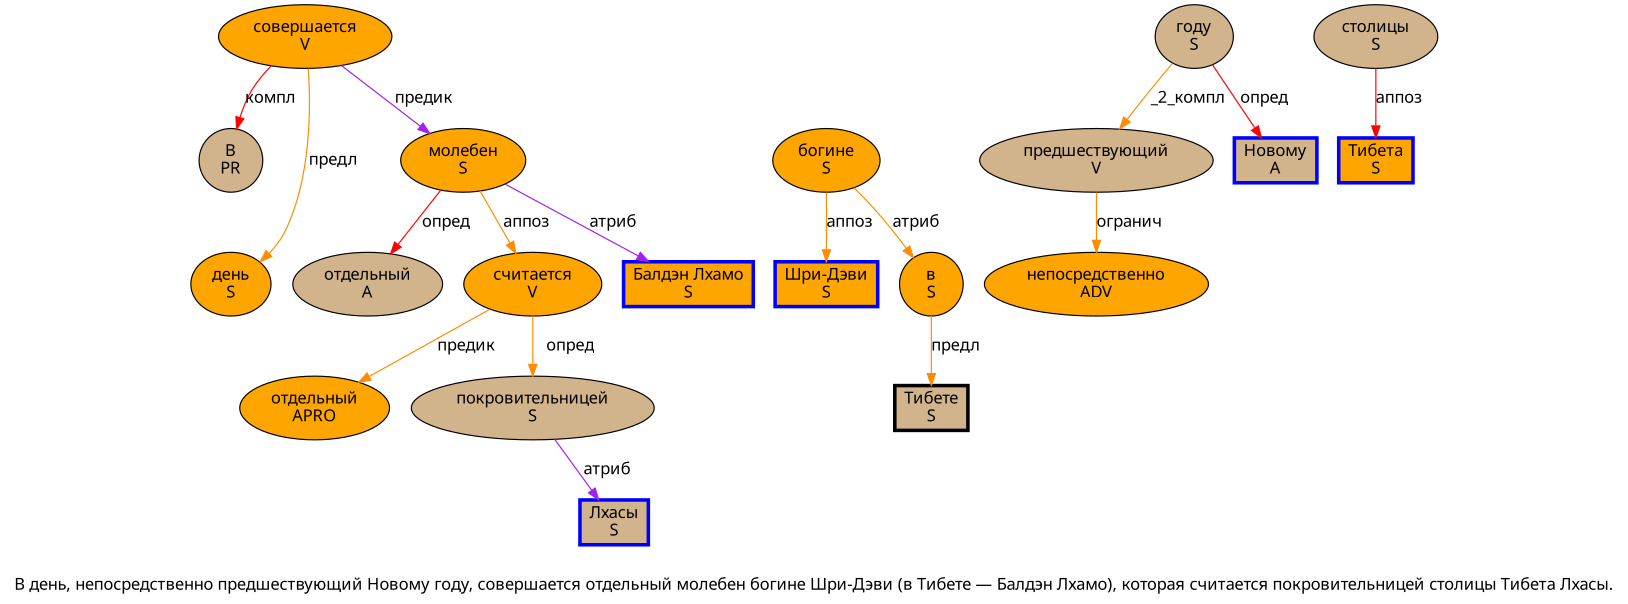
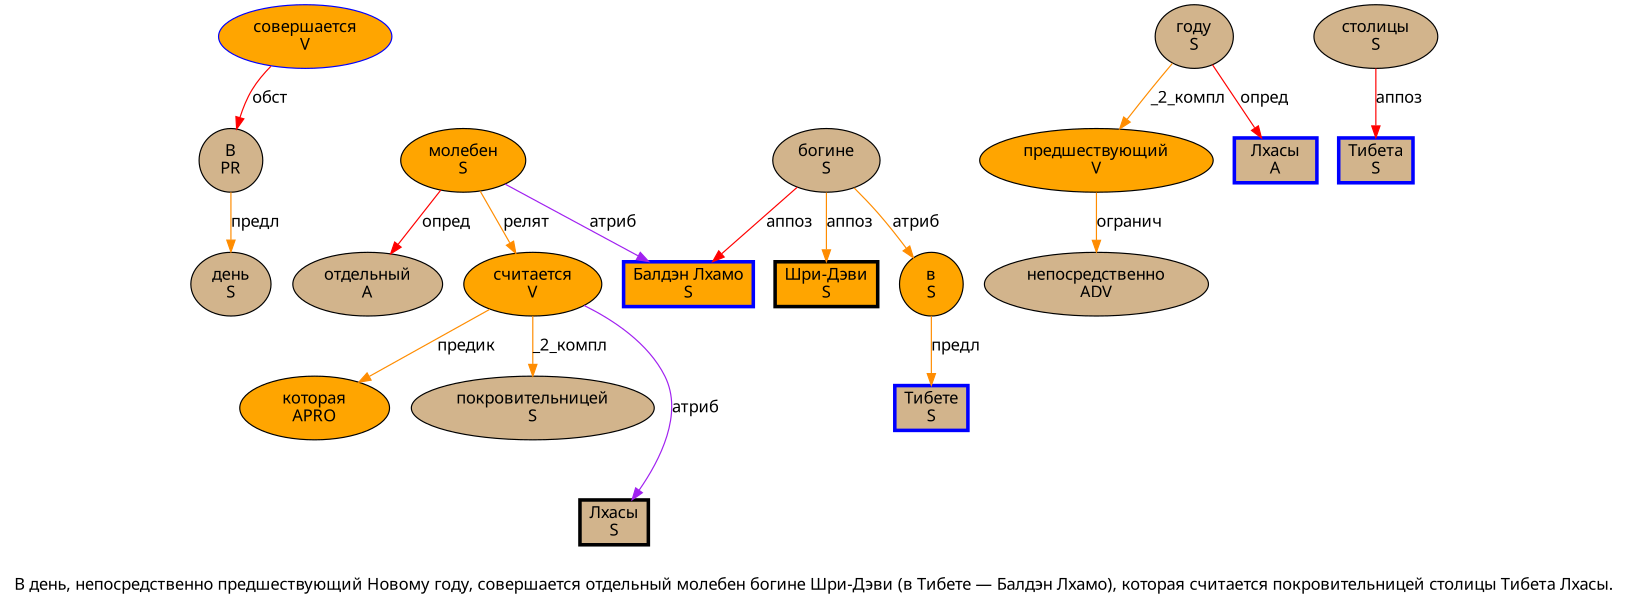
node "совершается V": color black -> blue
edge "совершается V" -> "молебен S": removed, label "предик"
edge "совершается V" -> "В PR": label "компл" -> "обст"
node "богине S": fillcolor orange -> tan
node "предшествующий V": fillcolor tan -> orange
node "Новому A": label "Новому A" -> "Лхасы A"
node "Тибета S": fillcolor orange -> tan
edge "совершается V" -> "день S": now "В PR" -> "день S"
edge "богине S" -> "Балдэн Лхамо S": added, label "аппоз"
edge "молебен S" -> "считается V": label "аппоз" -> "релят"
node "день S": fillcolor orange -> tan
node "Шри-Дэви S": color blue -> black
node "непосредственно ADV": fillcolor orange -> tan
edge "считается V" -> "покровительницей S": label "опред" -> "_2_компл"
node "отдельный APRO": label "отдельный APRO" -> "которая APRO"
node "Тибете S": color black -> blue
edge "покровительницей S" -> "Лхасы S": now "считается V" -> "Лхасы S"
node "Лхасы S": color blue -> black
